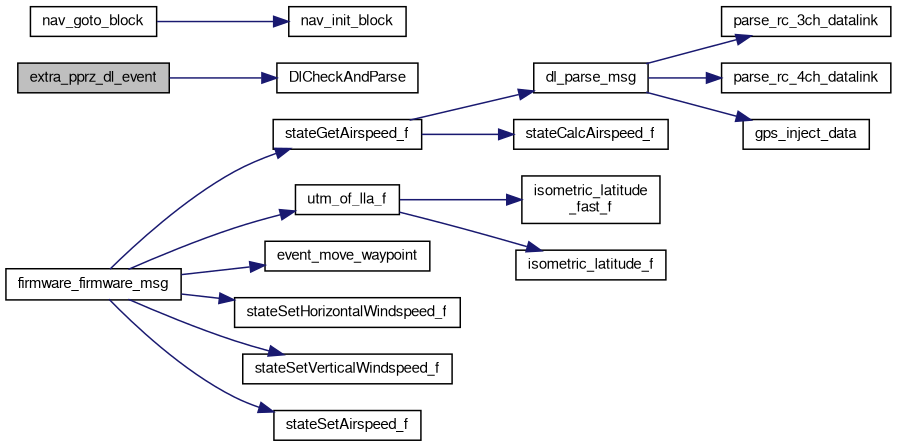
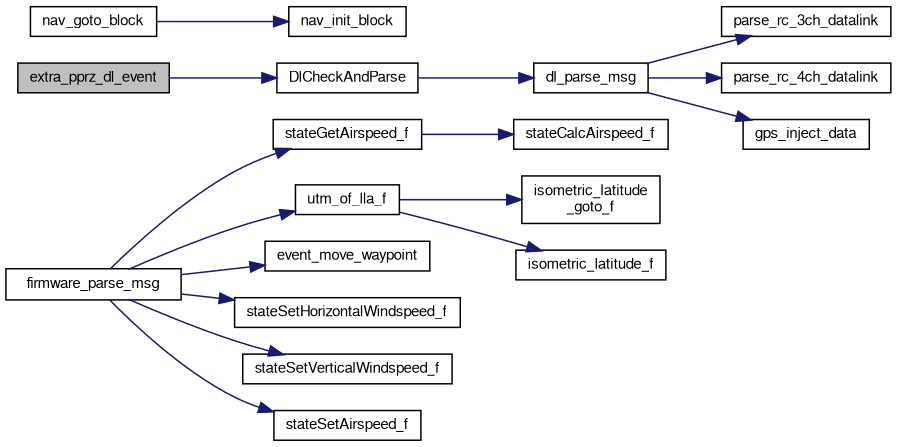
edge "stateGetAirspeed_f" -> "dl_parse_msg": now "DlCheckAndParse" -> "dl_parse_msg"
node "isometric_latitude _fast_f": label "isometric_latitude _fast_f" -> "isometric_latitude _goto_f"
node "firmware_firmware_msg": label "firmware_firmware_msg" -> "firmware_parse_msg"
